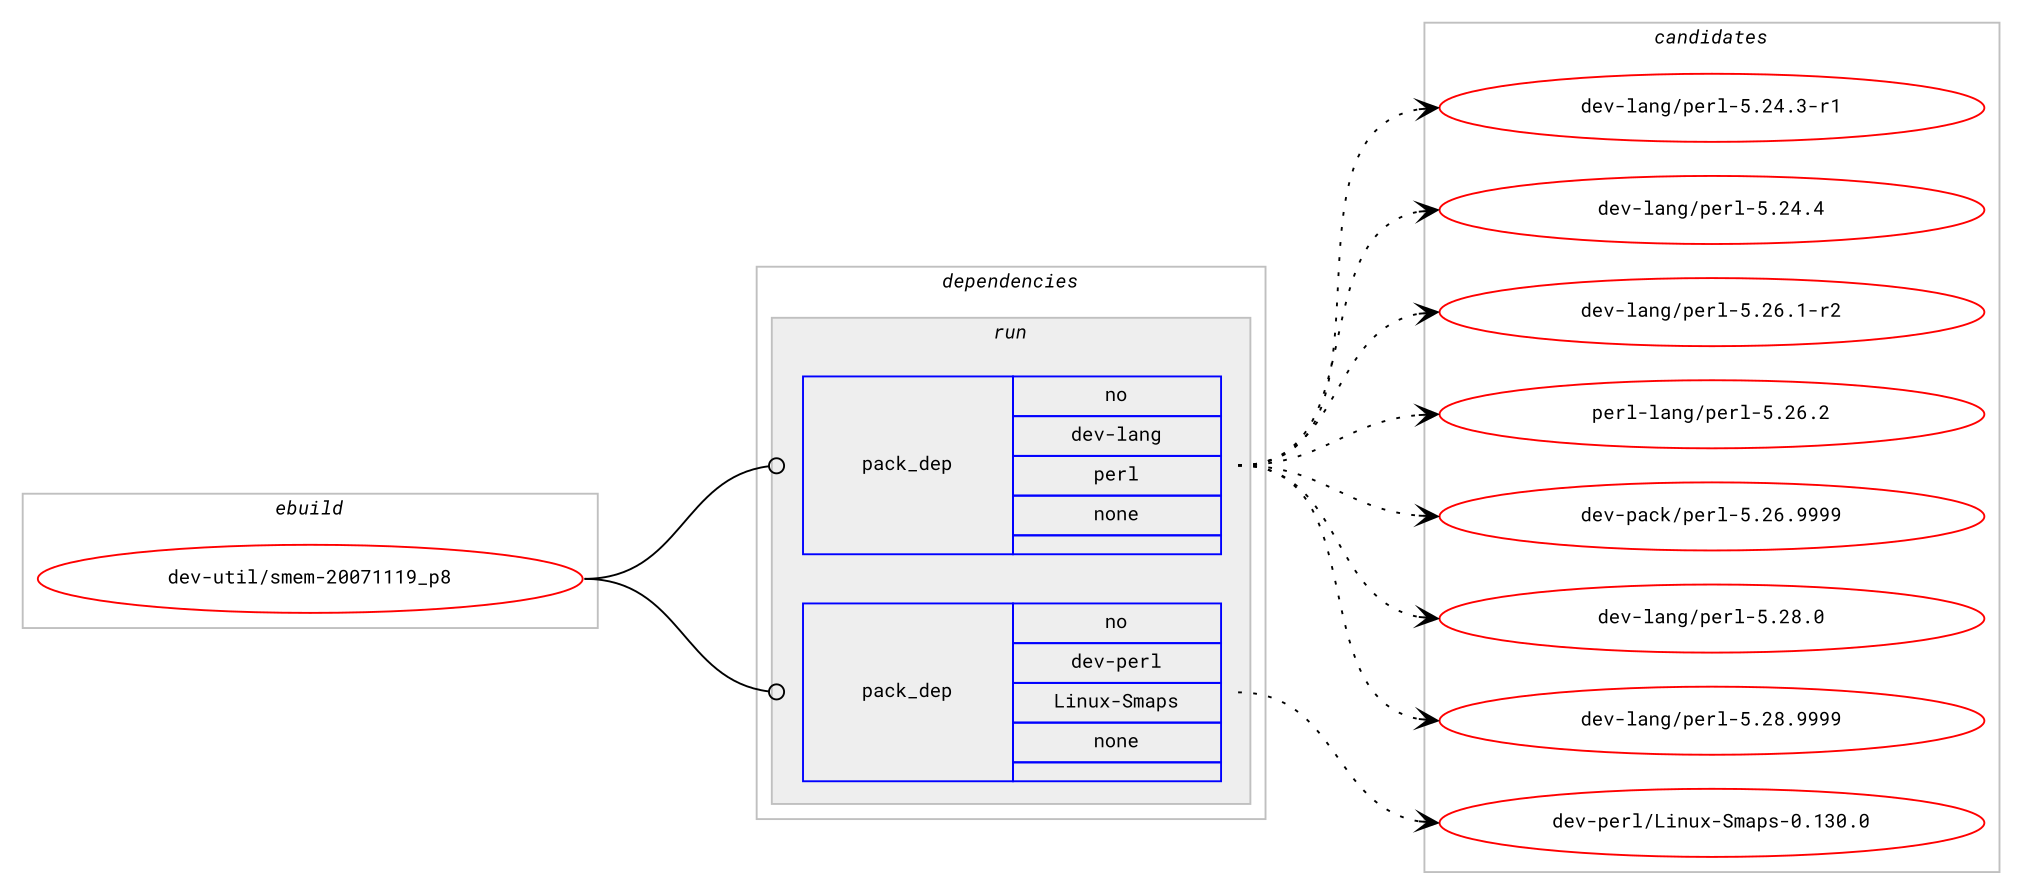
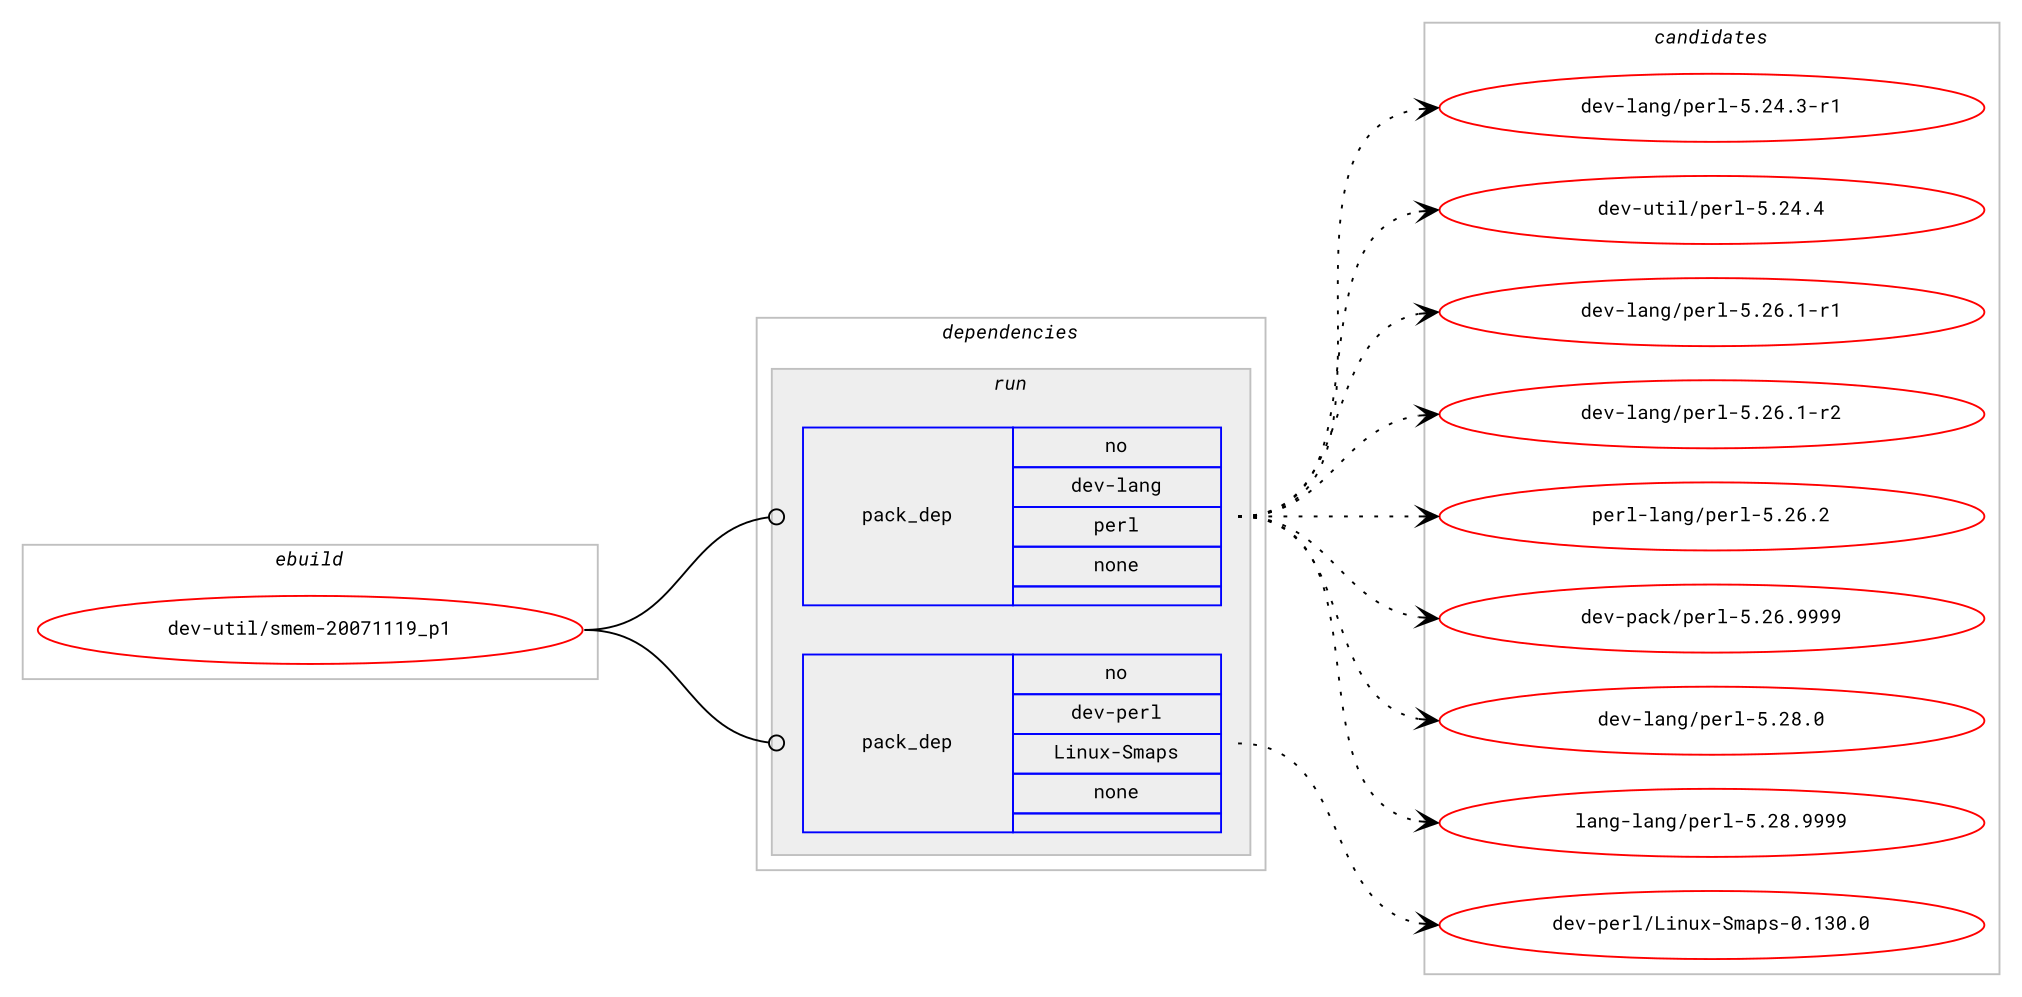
node "dev-lang/perl-5.24.4": label "dev-lang/perl-5.24.4" -> "dev-util/perl-5.24.4"
node "dev-lang/perl-5.26.1-r1": added
node "dev-util/smem-20071119_p8": label "dev-util/smem-20071119_p8" -> "dev-util/smem-20071119_p1"
node "dev-lang/perl-5.28.9999": label "dev-lang/perl-5.28.9999" -> "lang-lang/perl-5.28.9999"
